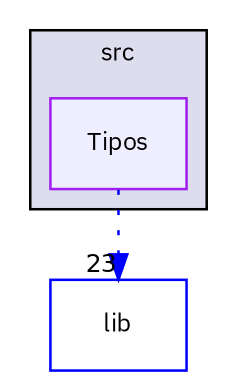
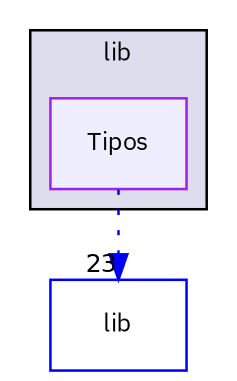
cluster "src": label "src" -> "lib"
